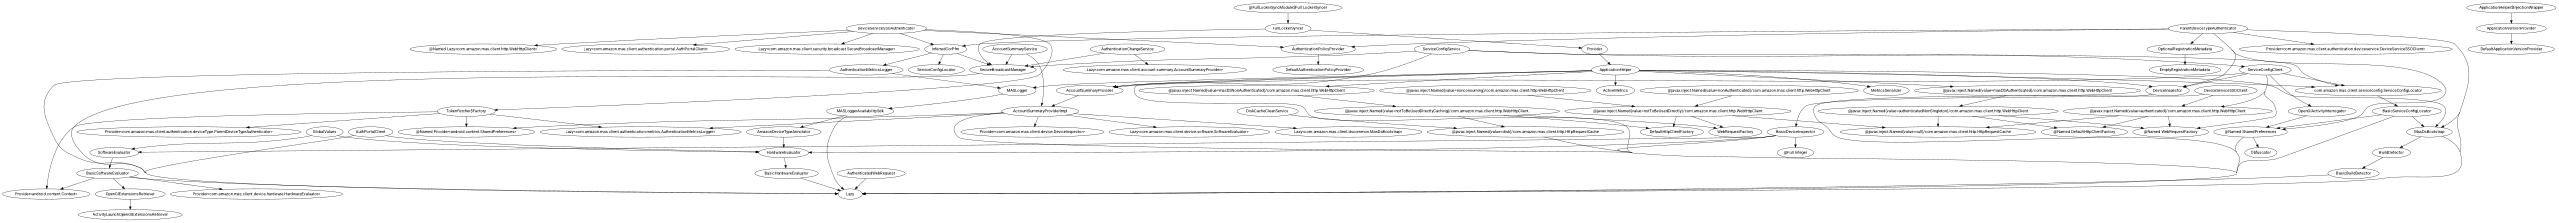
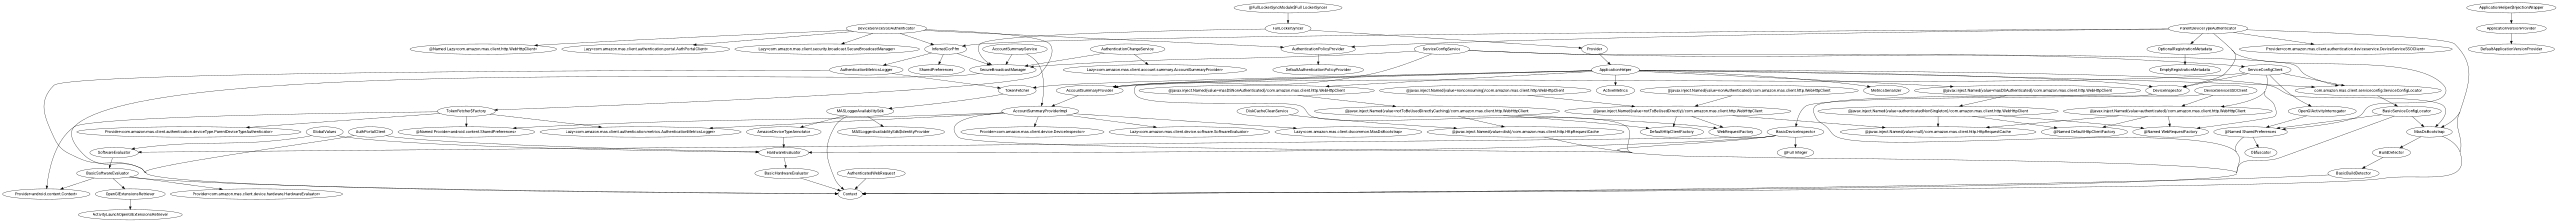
node "ServiceConfigLocator": label "ServiceConfigLocator" -> "SharedPreferences"
node "MASLogger": label "MASLogger" -> "TokenFetcher"
node "MASLoggerAvailabilitySdk$IdentityProvider": added
node "Lazy": label "Lazy" -> "Context"
